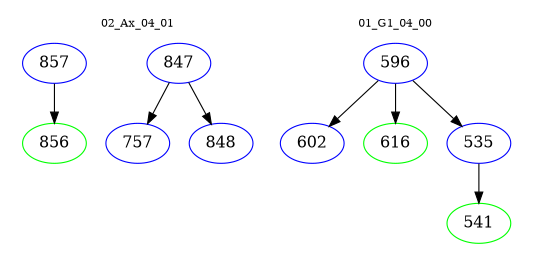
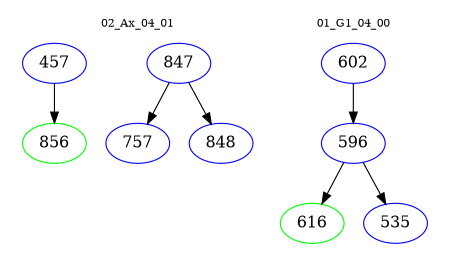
node "857": label "857" -> "457"
edge "596" -> "602": reversed
node "541": removed
